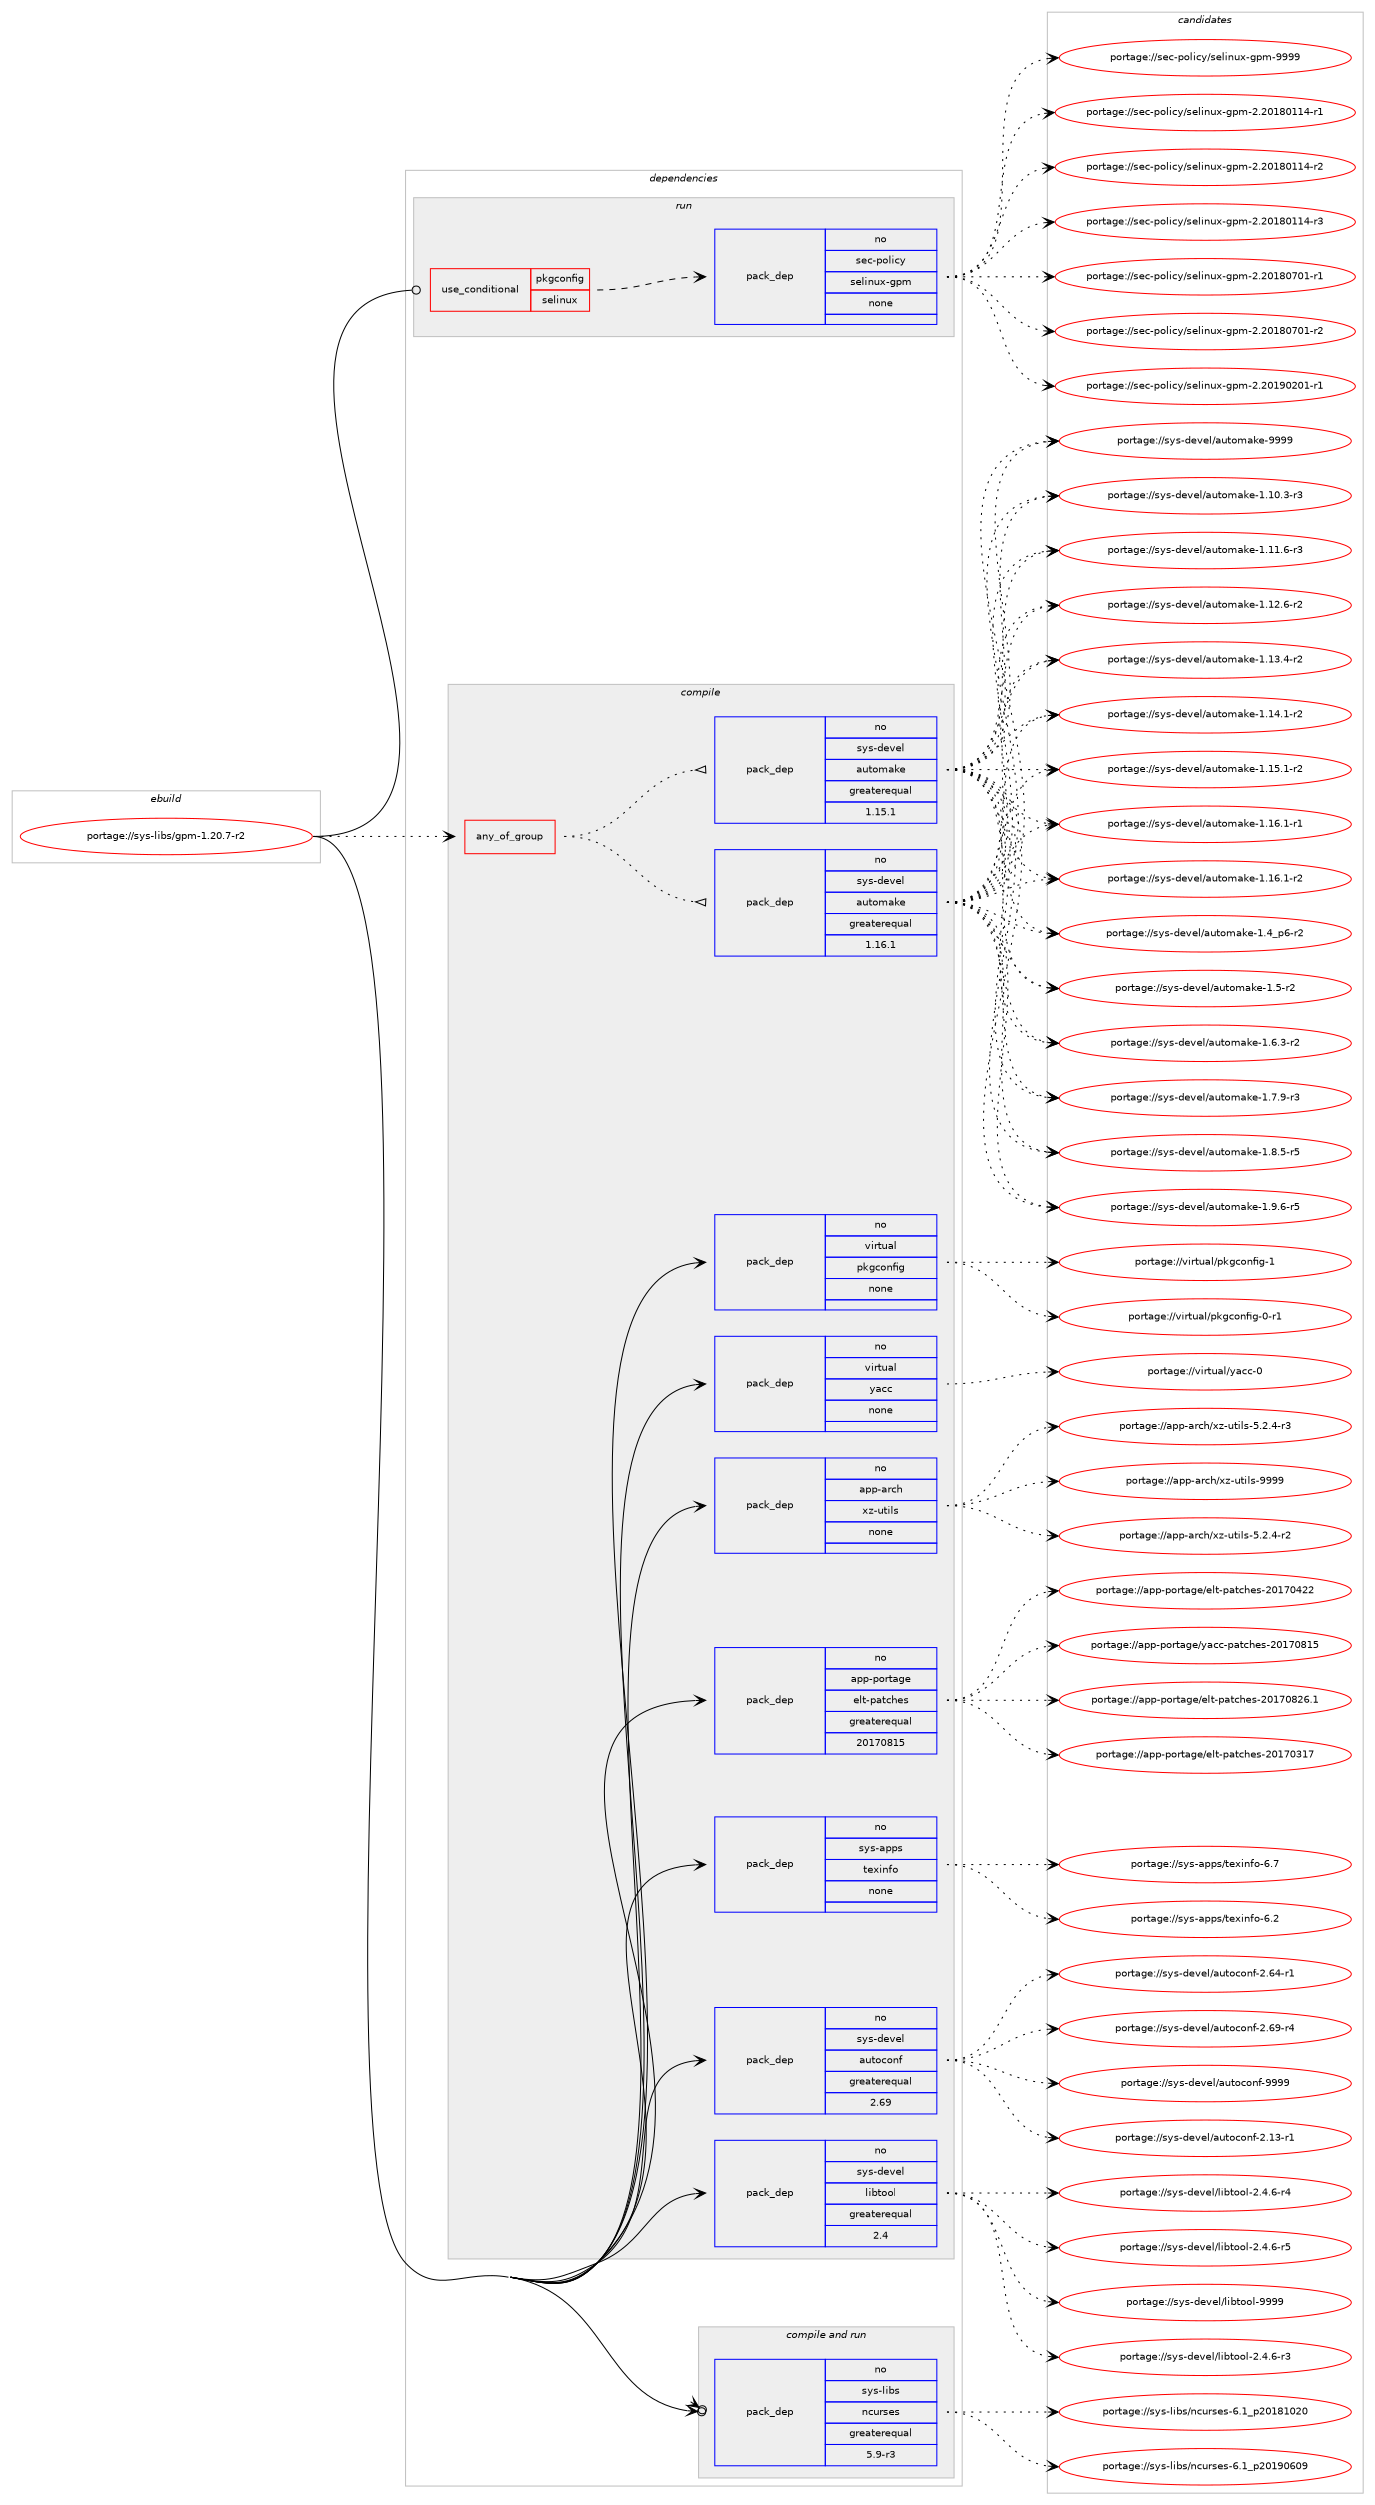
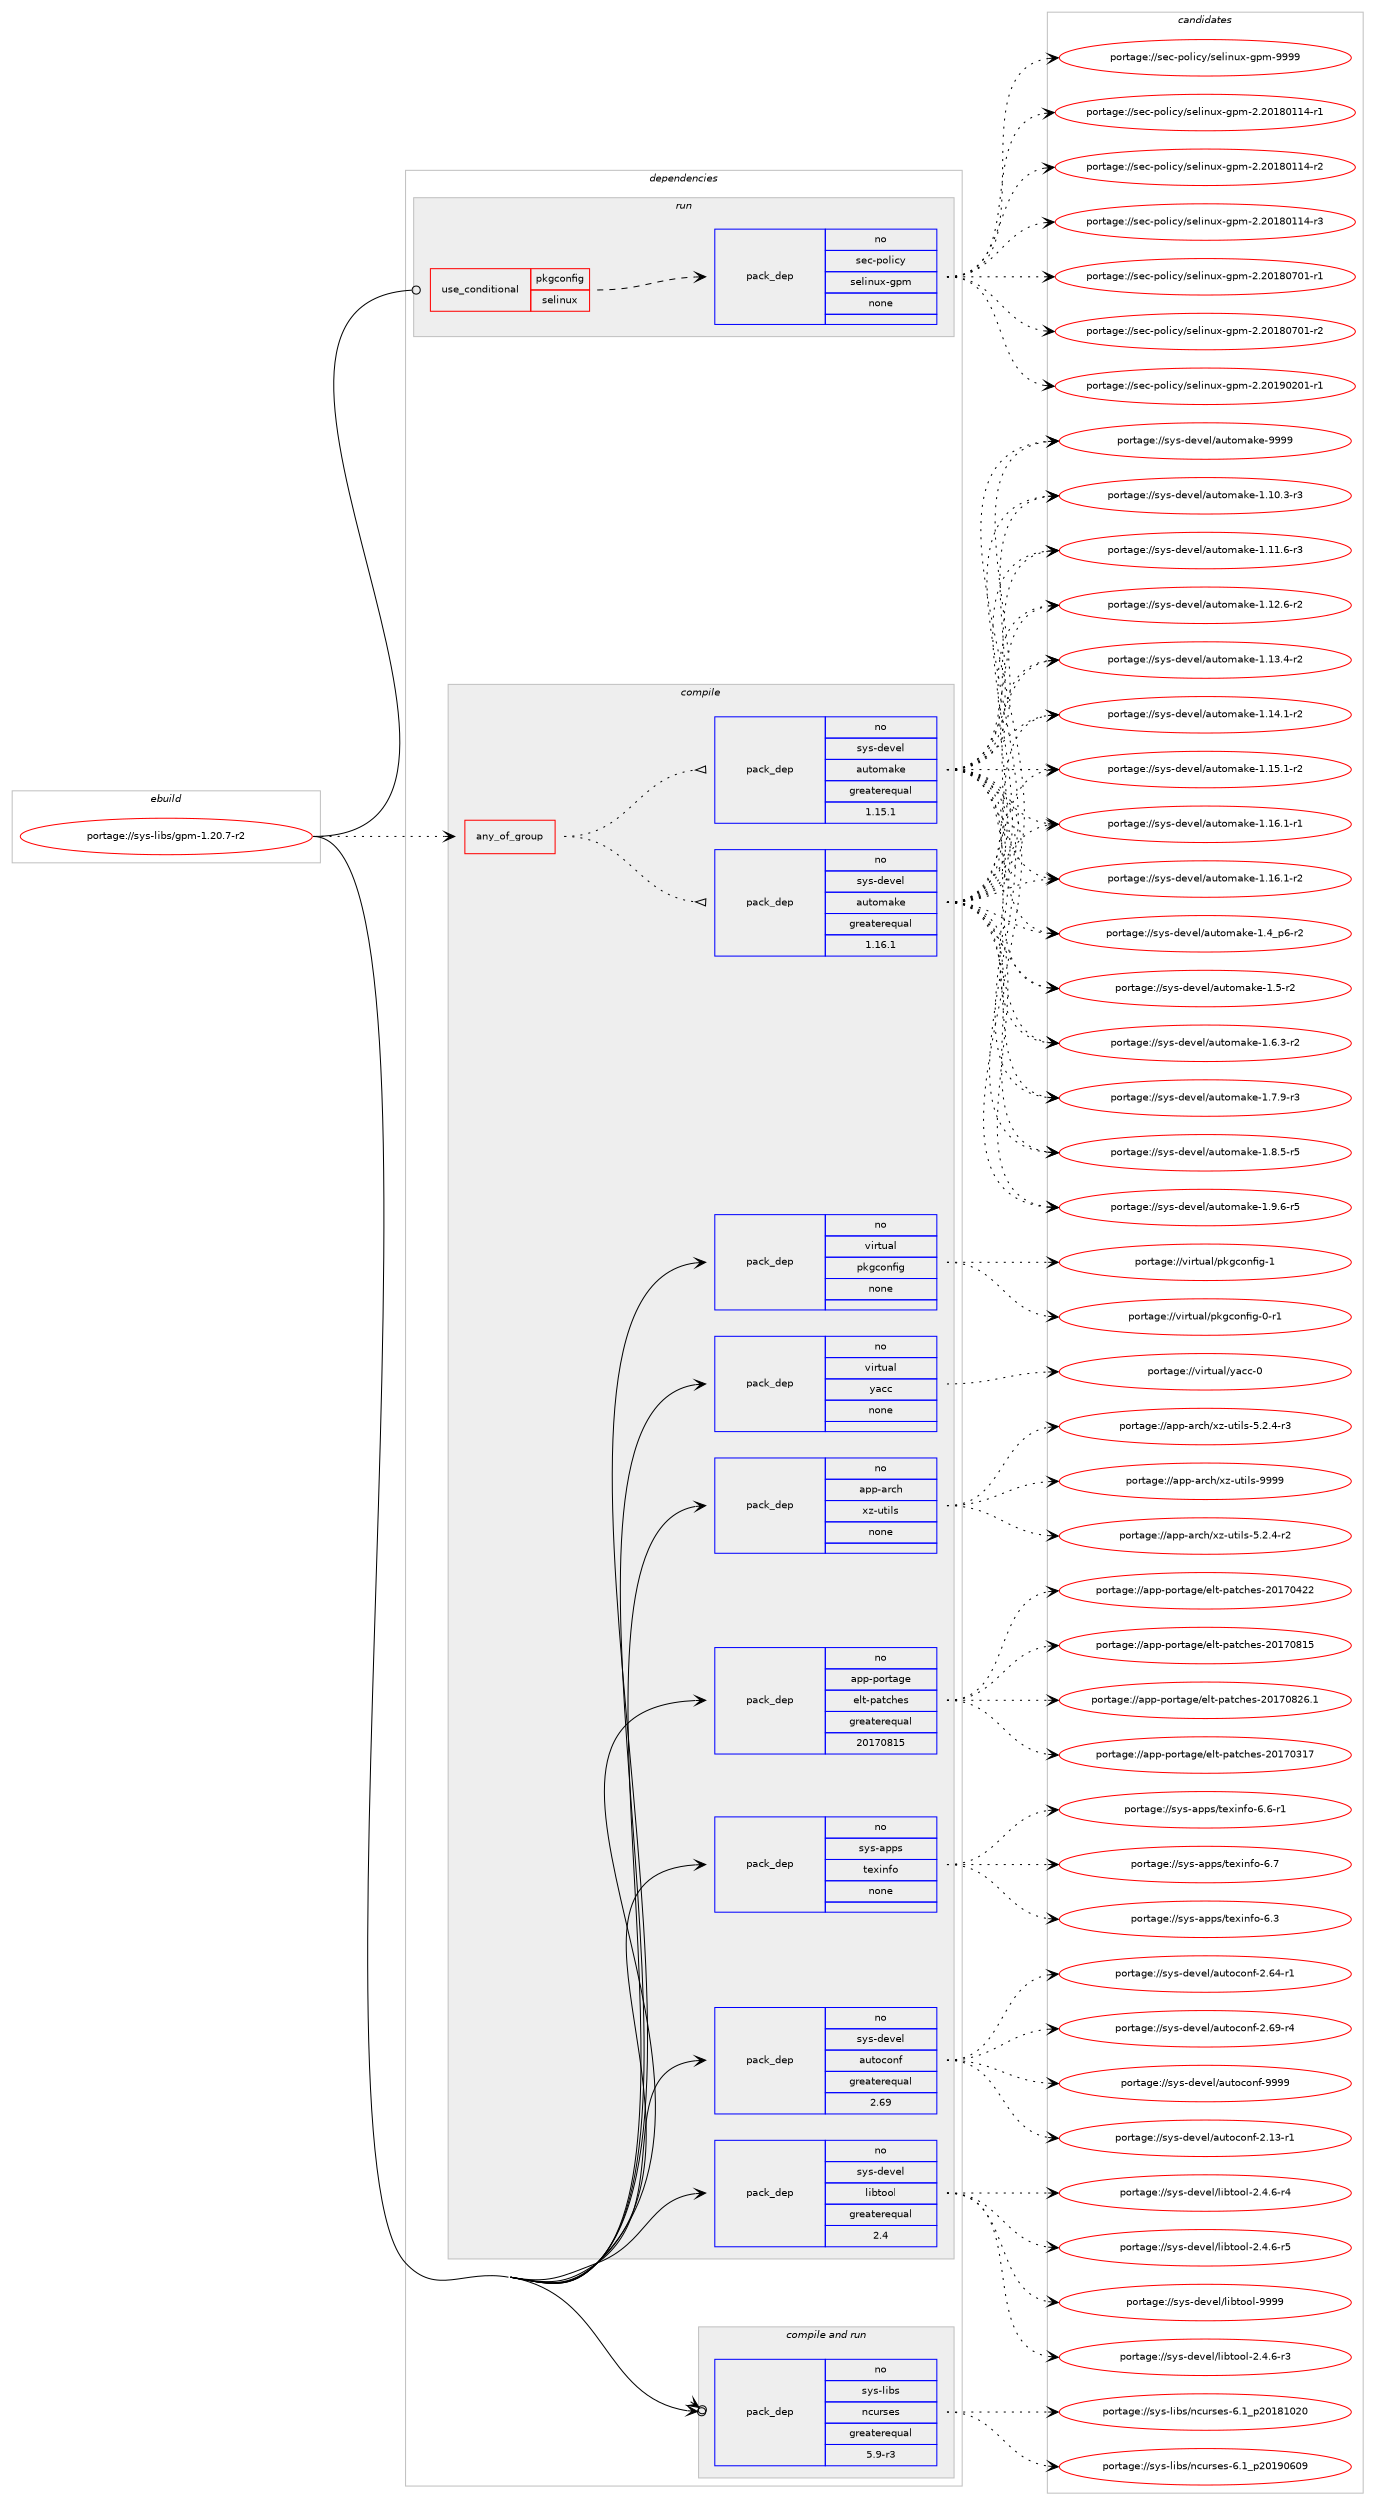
node "portage://app-portage/yacc-patches-20170815": label "portage://app-portage/yacc-patches-20170815" -> "portage://app-portage/elt-patches-20170815"
node "portage://sys-apps/texinfo-6.6-r1": added
node "portage://sys-apps/texinfo-6.2": label "portage://sys-apps/texinfo-6.2" -> "portage://sys-apps/texinfo-6.3"
